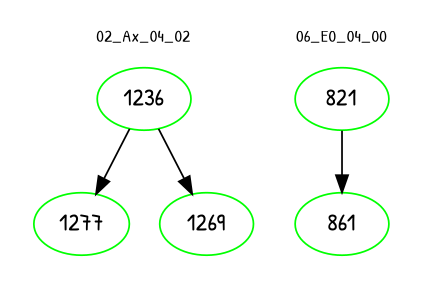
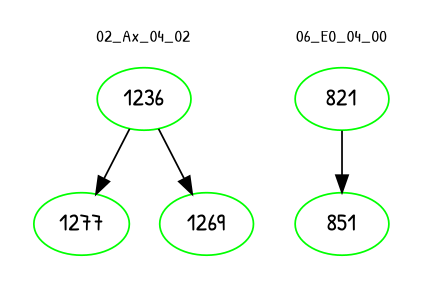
node "861": label "861" -> "851"
